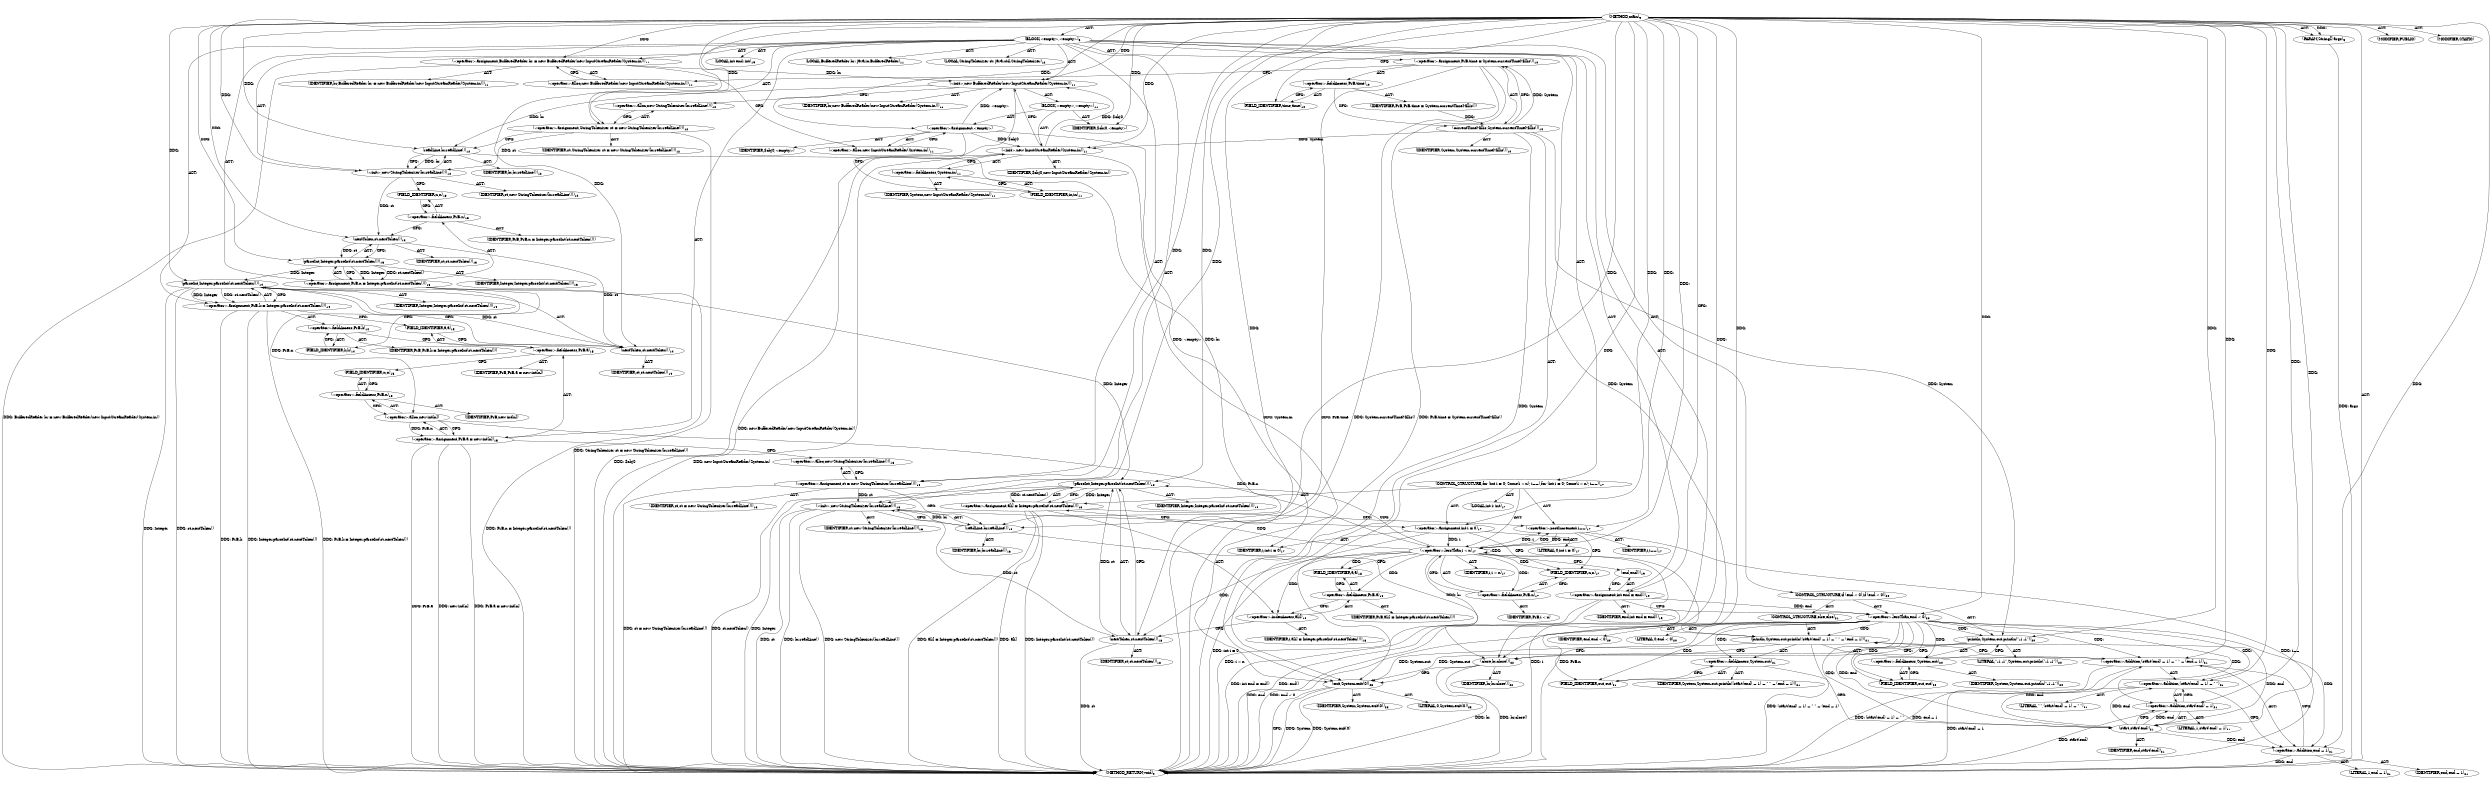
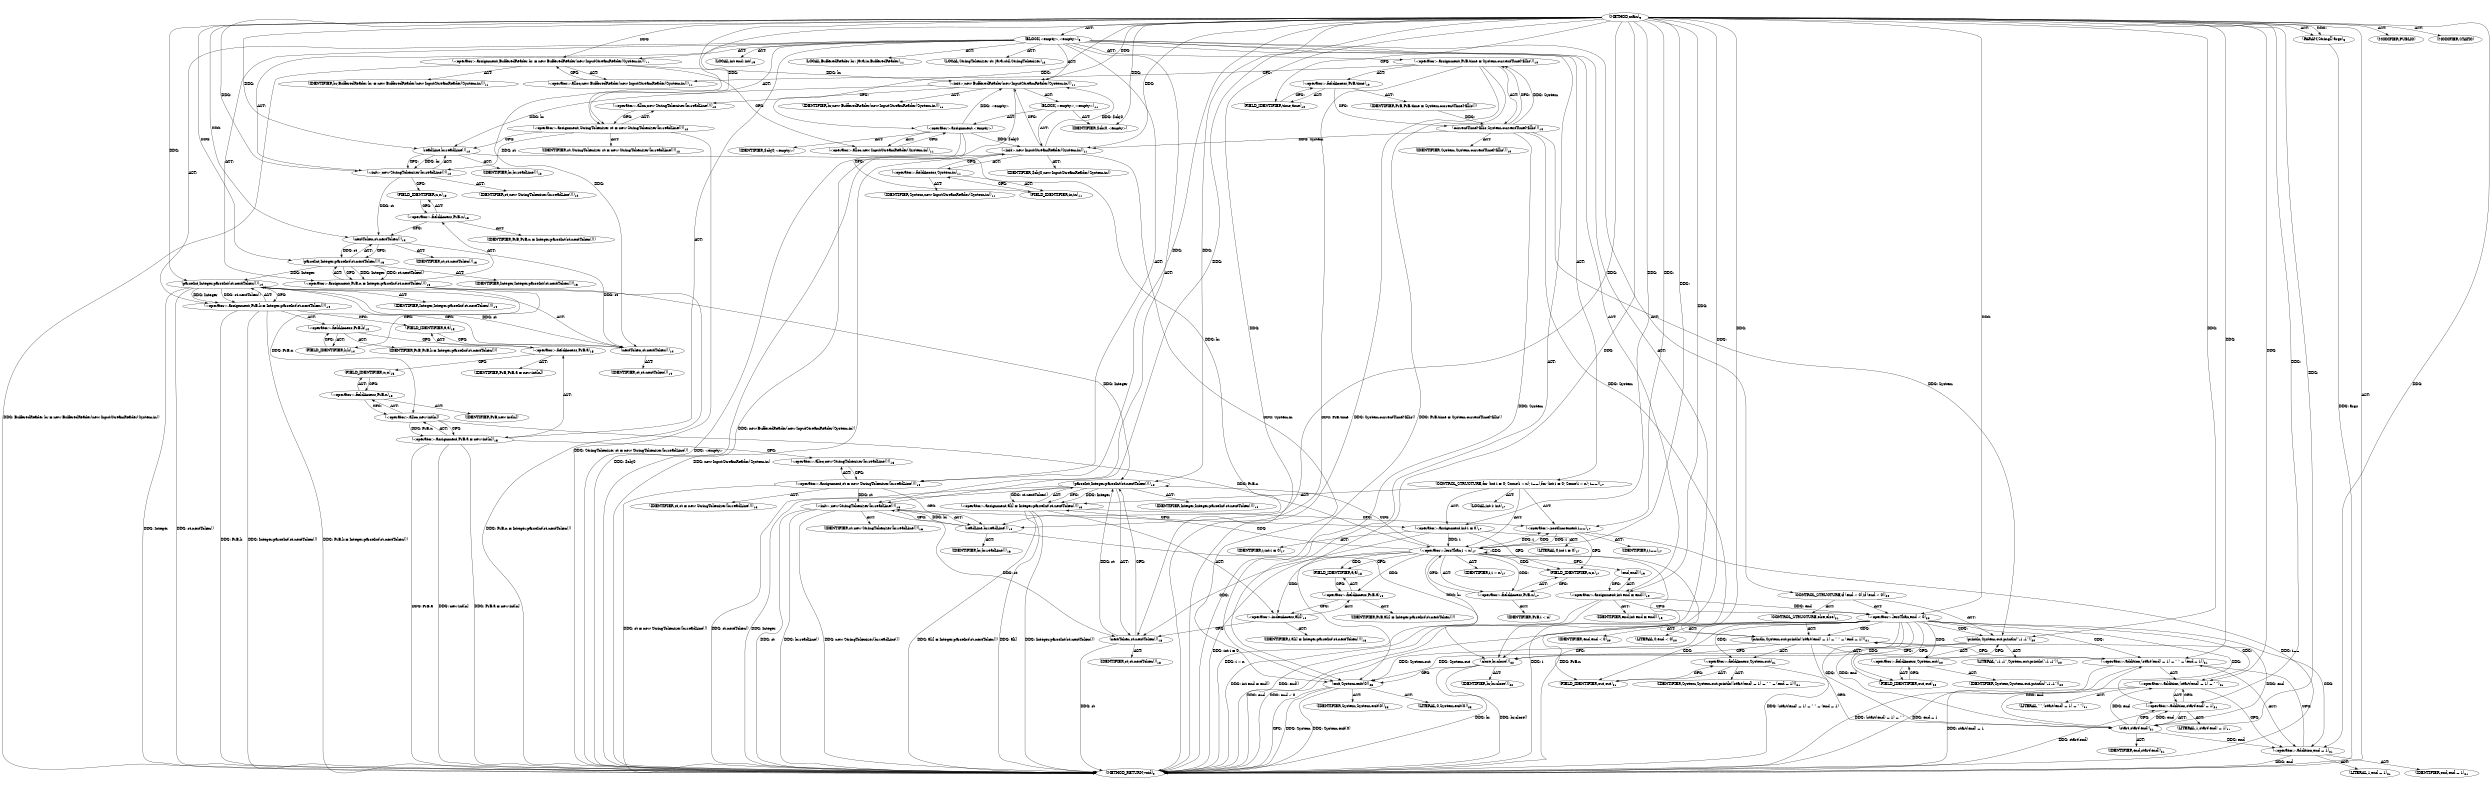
edge "(<operator>.assignment,<empty>)" -> "(IDENTIFIER,i,int i = 0)": now "(<operator>.assignment,<empty>)" -> "(METHOD_RETURN,void)"
edge "(METHOD,main)" -> "(<operator>.assignment,int end = end())": label "CFG: " -> "DDG: "
edge "(<operator>.postIncrement,i++)" -> "(<operator>.lessThan,i < n)": label "DDG: end" -> "DDG: i"
